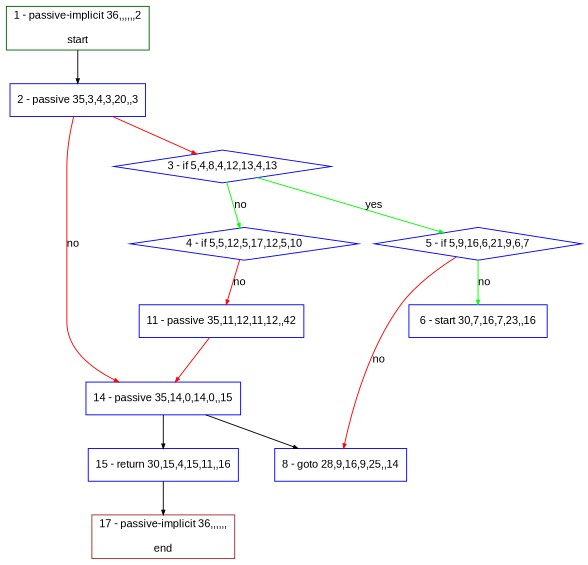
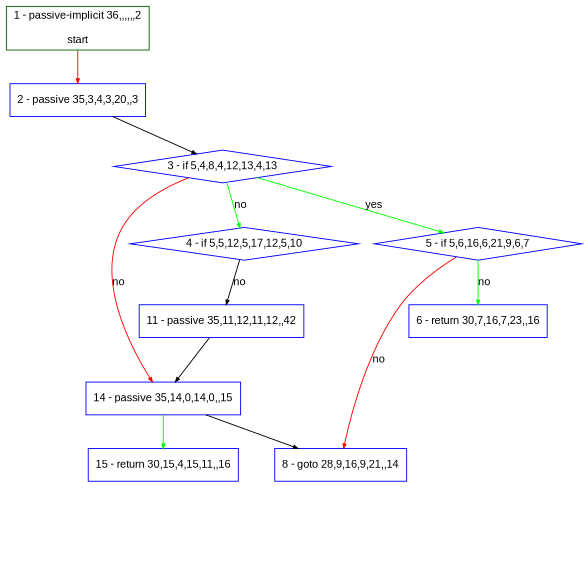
edge "1 - passive-implicit 36,,,,,,2 start" -> "2 - passive 35,3,4,3,20,,3": color #000000 -> #ff0000
edge "2 - passive 35,3,4,3,20,,3" -> "3 - if 5,4,8,4,12,13,4,13": color #ff0000 -> #000000
node "5 - if 5,9,16,6,21,9,6,7": label "5 - if 5,9,16,6,21,9,6,7" -> "5 - if 5,6,16,6,21,9,6,7"
edge "2 - passive 35,3,4,3,20,,3" -> "14 - passive 35,14,0,14,0,,15": now "3 - if 5,4,8,4,12,13,4,13" -> "14 - passive 35,14,0,14,0,,15"
edge "4 - if 5,5,12,5,17,12,5,10" -> "11 - passive 35,11,12,11,12,,42": color #ff0000 -> #000000
node "6 - start 30,7,16,7,23,,16": label "6 - start 30,7,16,7,23,,16" -> "6 - return 30,7,16,7,23,,16"
edge "11 - passive 35,11,12,11,12,,42" -> "14 - passive 35,14,0,14,0,,15": color #ff0000 -> #000000
edge "14 - passive 35,14,0,14,0,,15" -> "15 - return 30,15,4,15,11,,16": color #000000 -> #00ff00
node "8 - goto 28,9,16,9,25,,14": label "8 - goto 28,9,16,9,25,,14" -> "8 - goto 28,9,16,9,21,,14"
node "17 - passive-implicit 36,,,,,, end": removed
